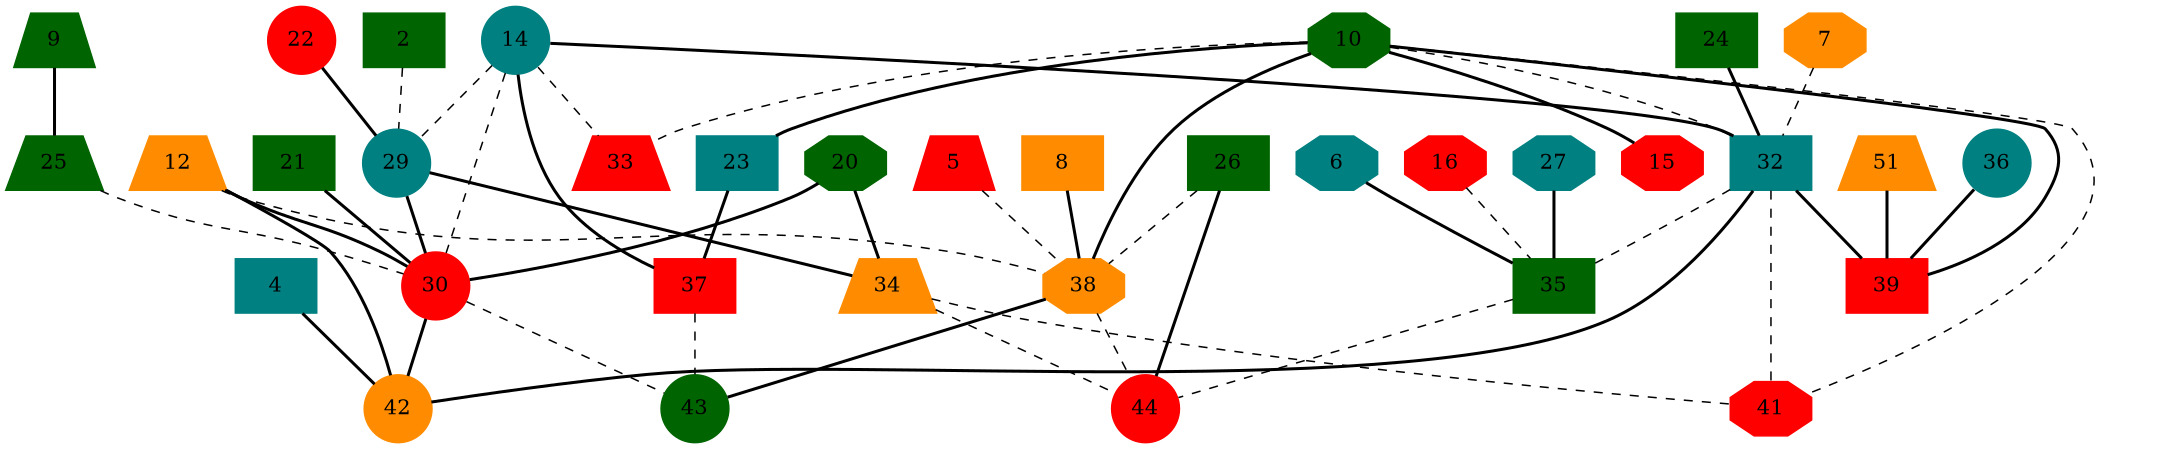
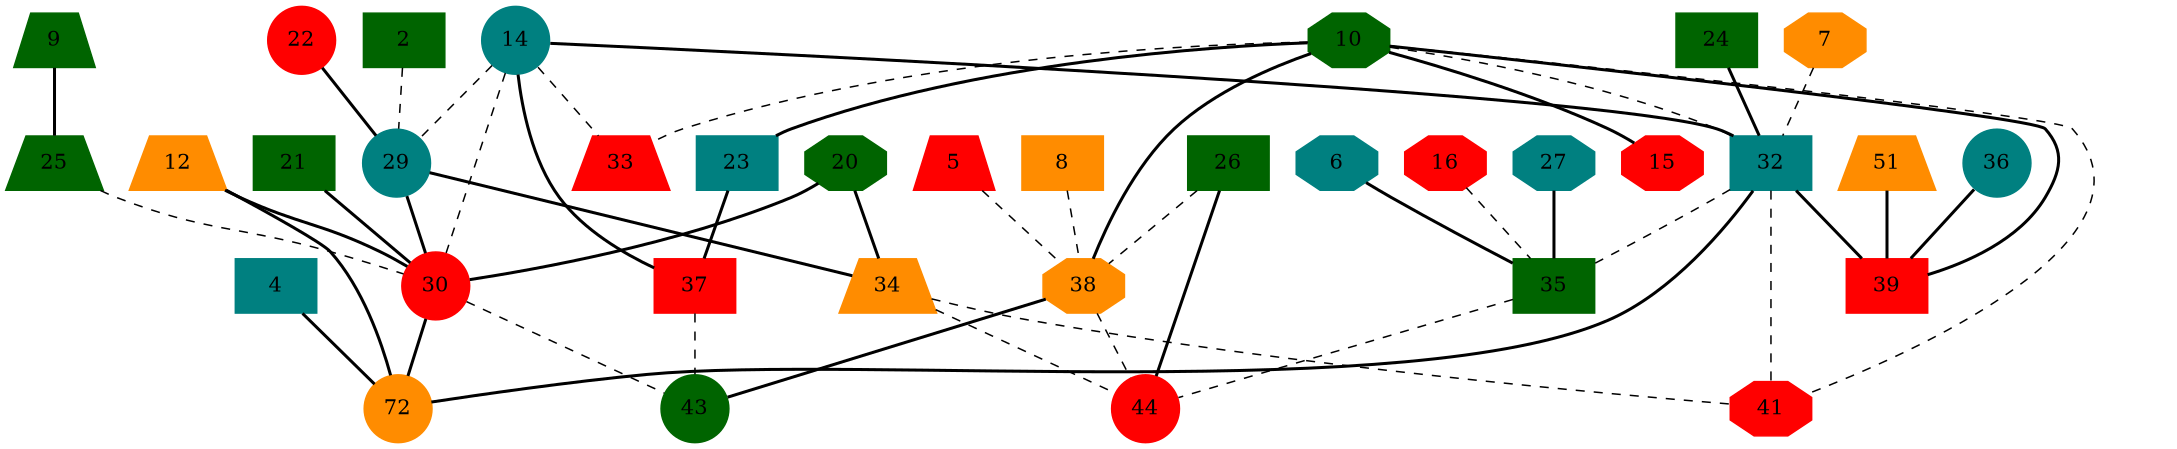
edge "8" -- "38": style bold -> dashed
edge "12" -- "38": removed
node "42": label "42" -> "72"
